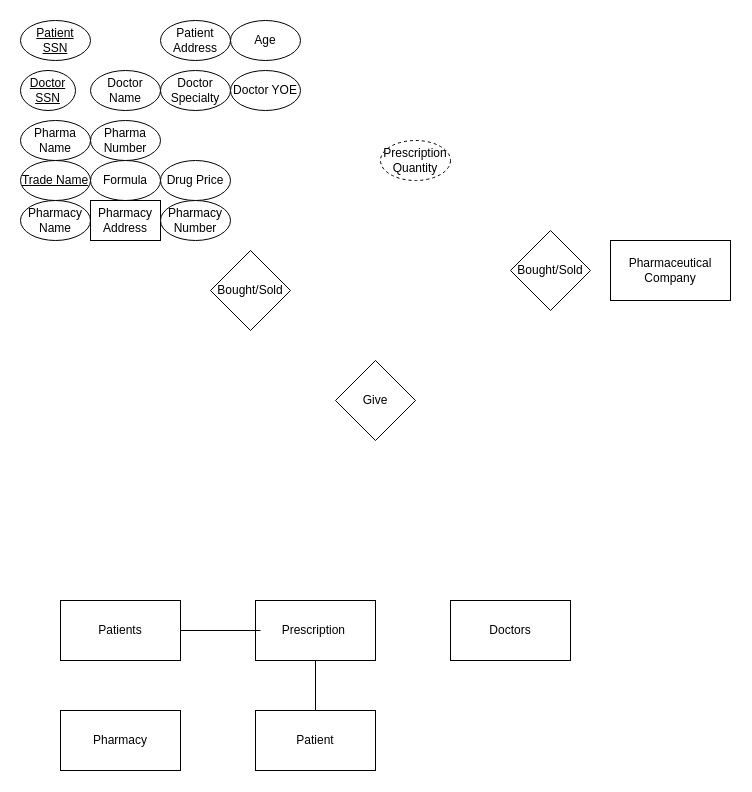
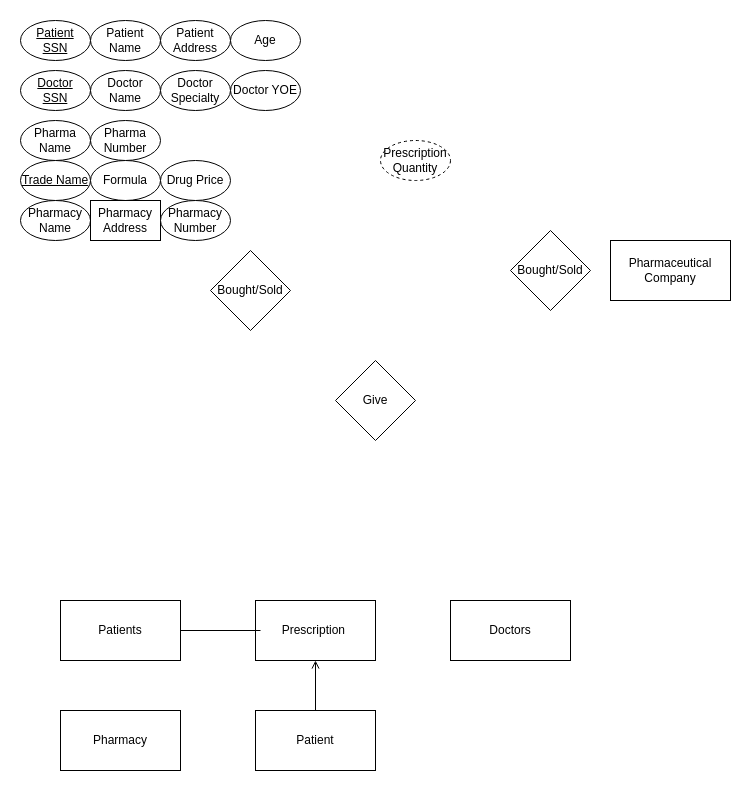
node "Patient Name": added
node "Doctor SSN": size 55x40 -> 70x40
edge "Prescription" -- "Patient": arrowhead none -> open
